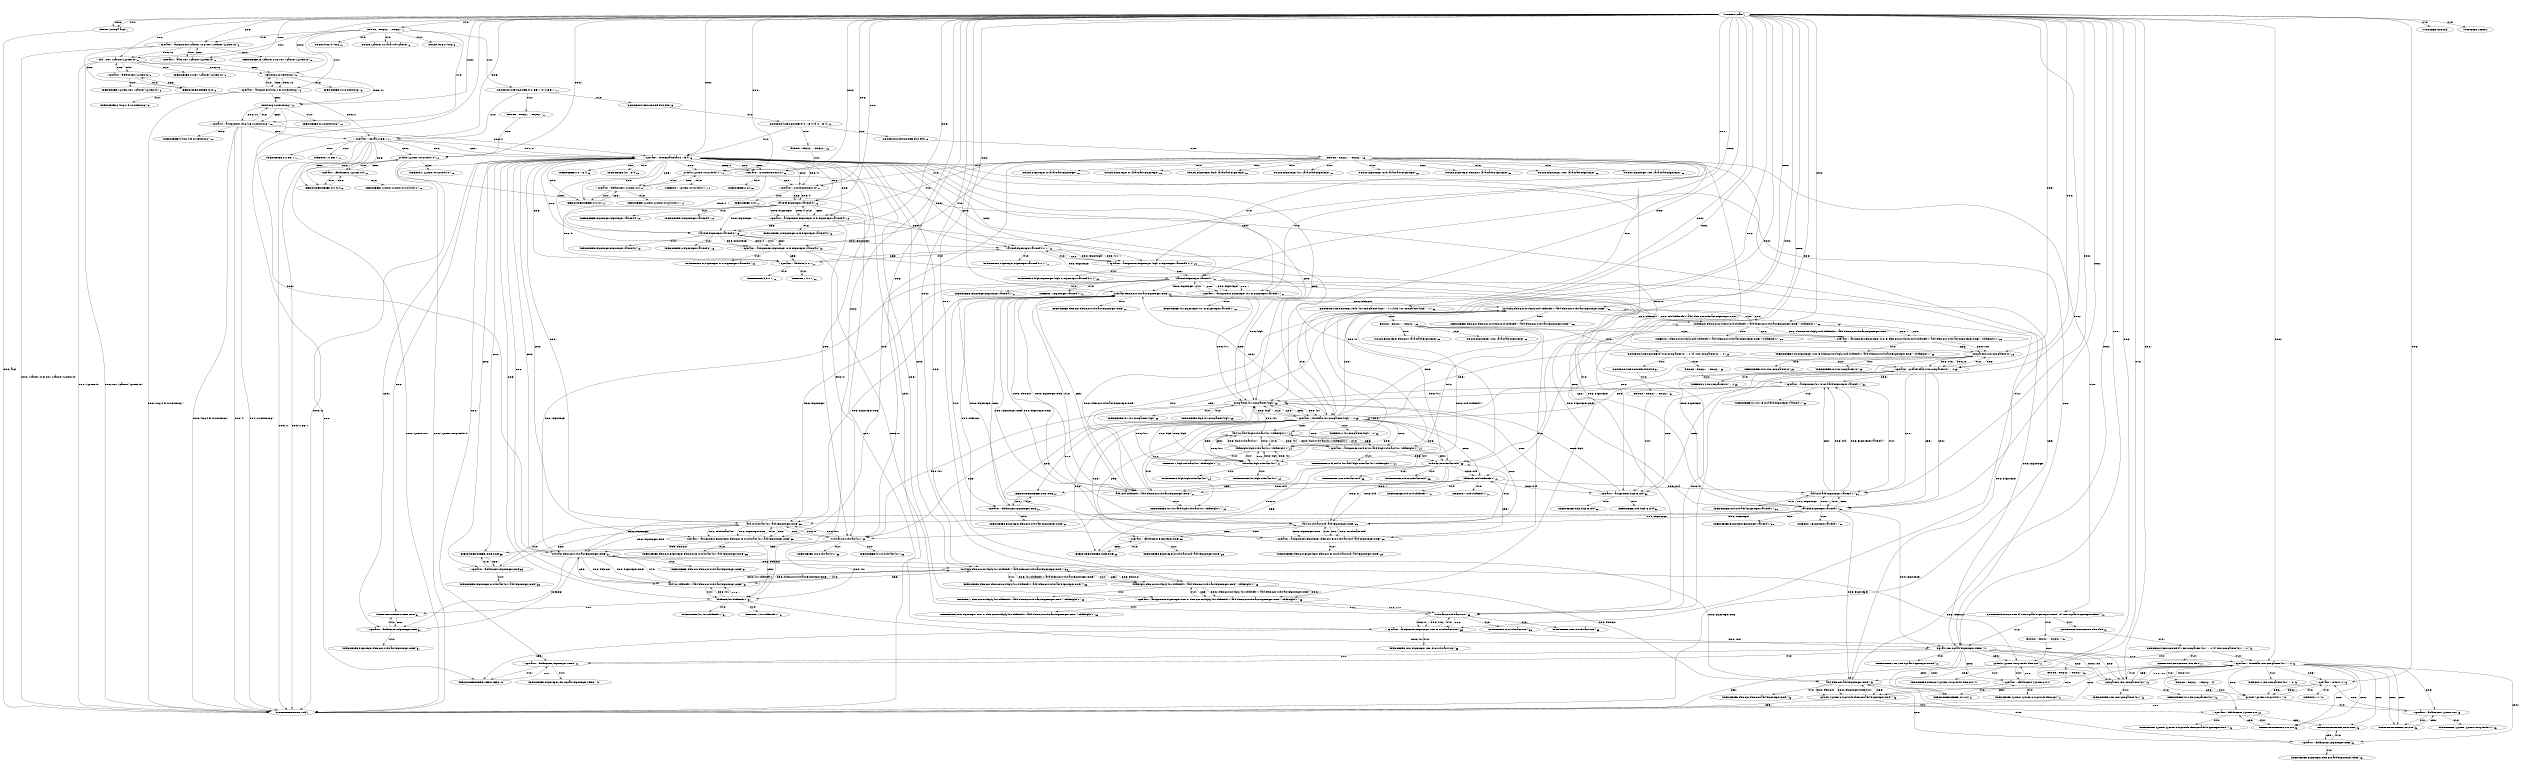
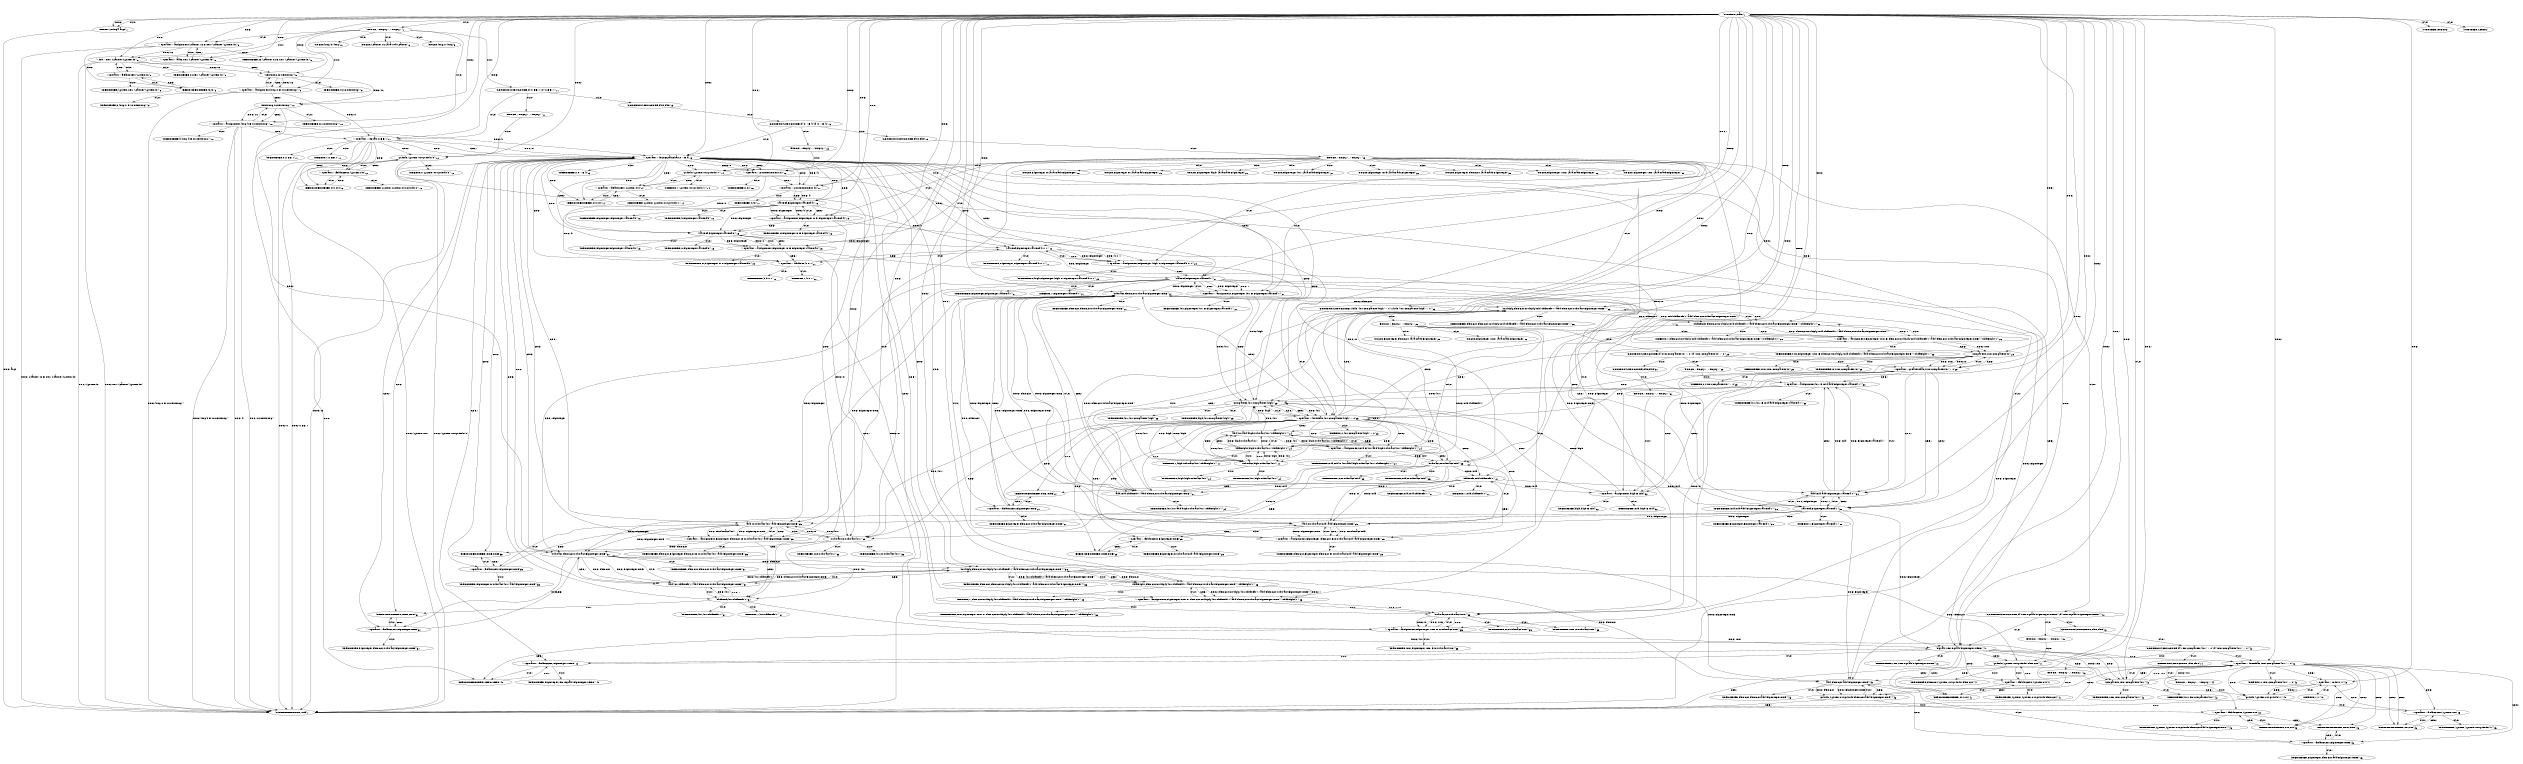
edge "(<operator>.assignment,long k = sc.nextLong())" -> "(IDENTIFIER,k,long k = sc.nextLong())": label "DDG: " -> "AST: "
node "(IDENTIFIER,k,n <= k)": removed
edge "(IDENTIFIER,high,low.compareTo(high))" -> "(compareTo,low.compareTo(high))": reversed
edge "(add,low.add(high.subtract(low).shiftRight(1)))" -> "(IDENTIFIER,low,low.add(high.subtract(low).shiftRight(1)))": removed, label "AST:"
